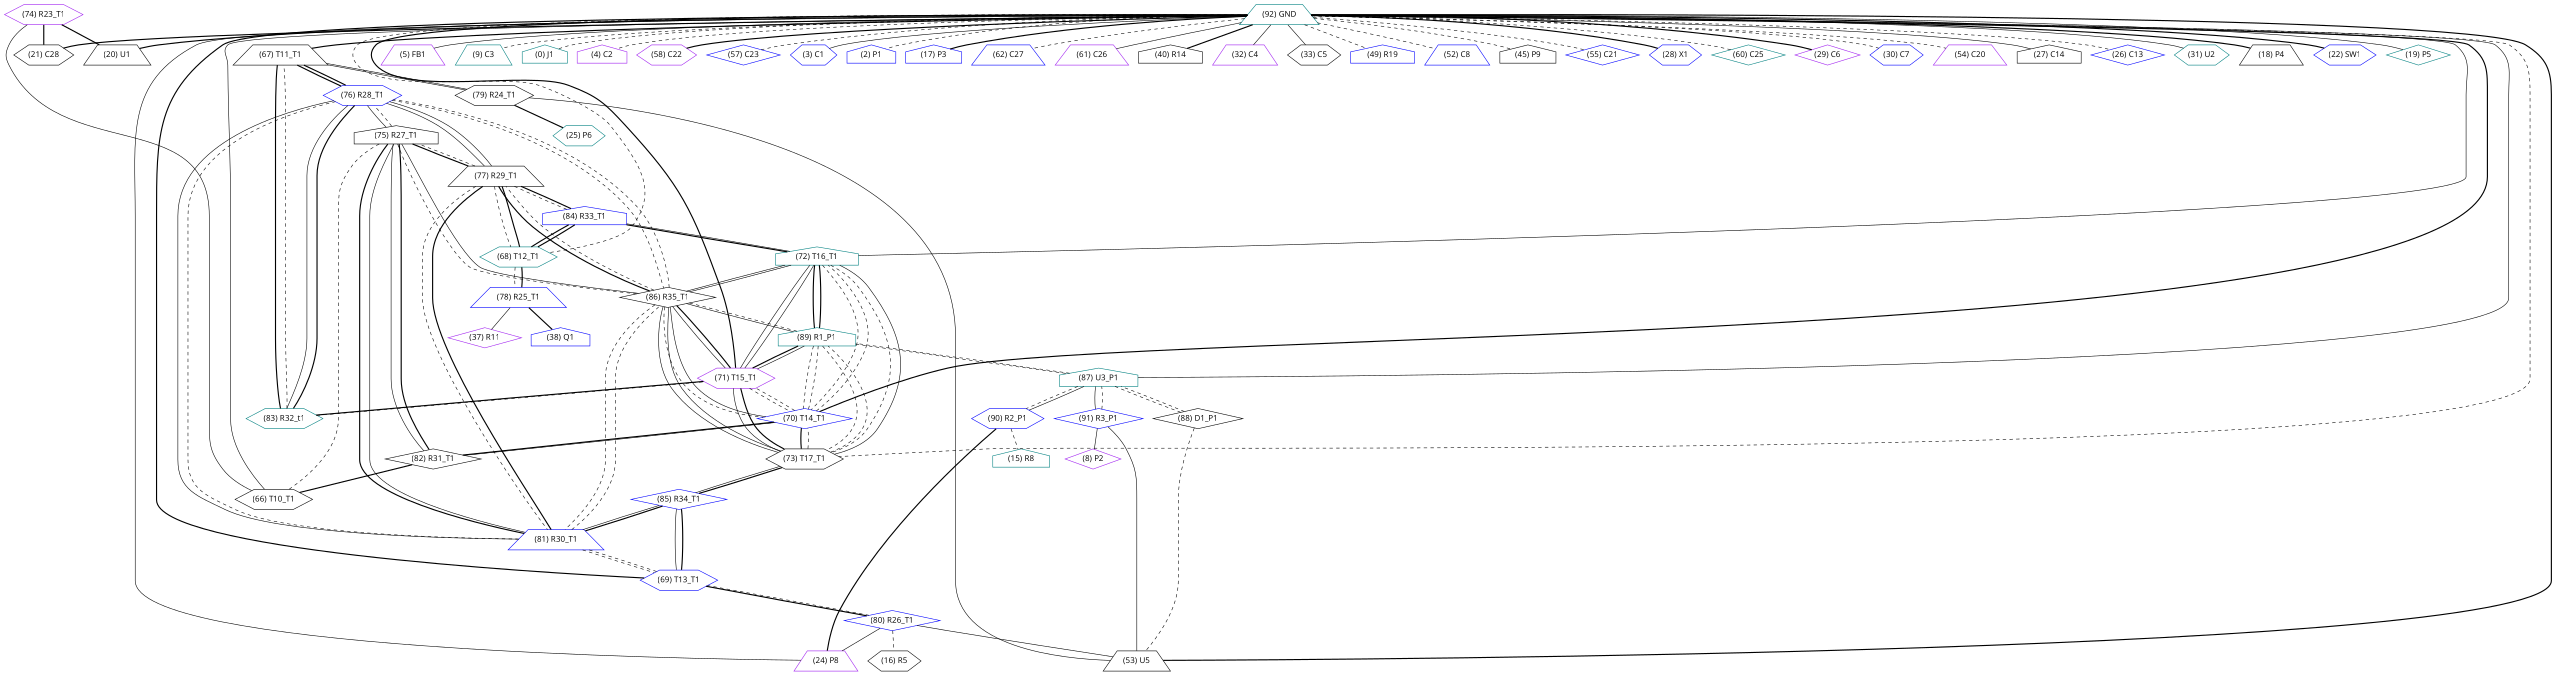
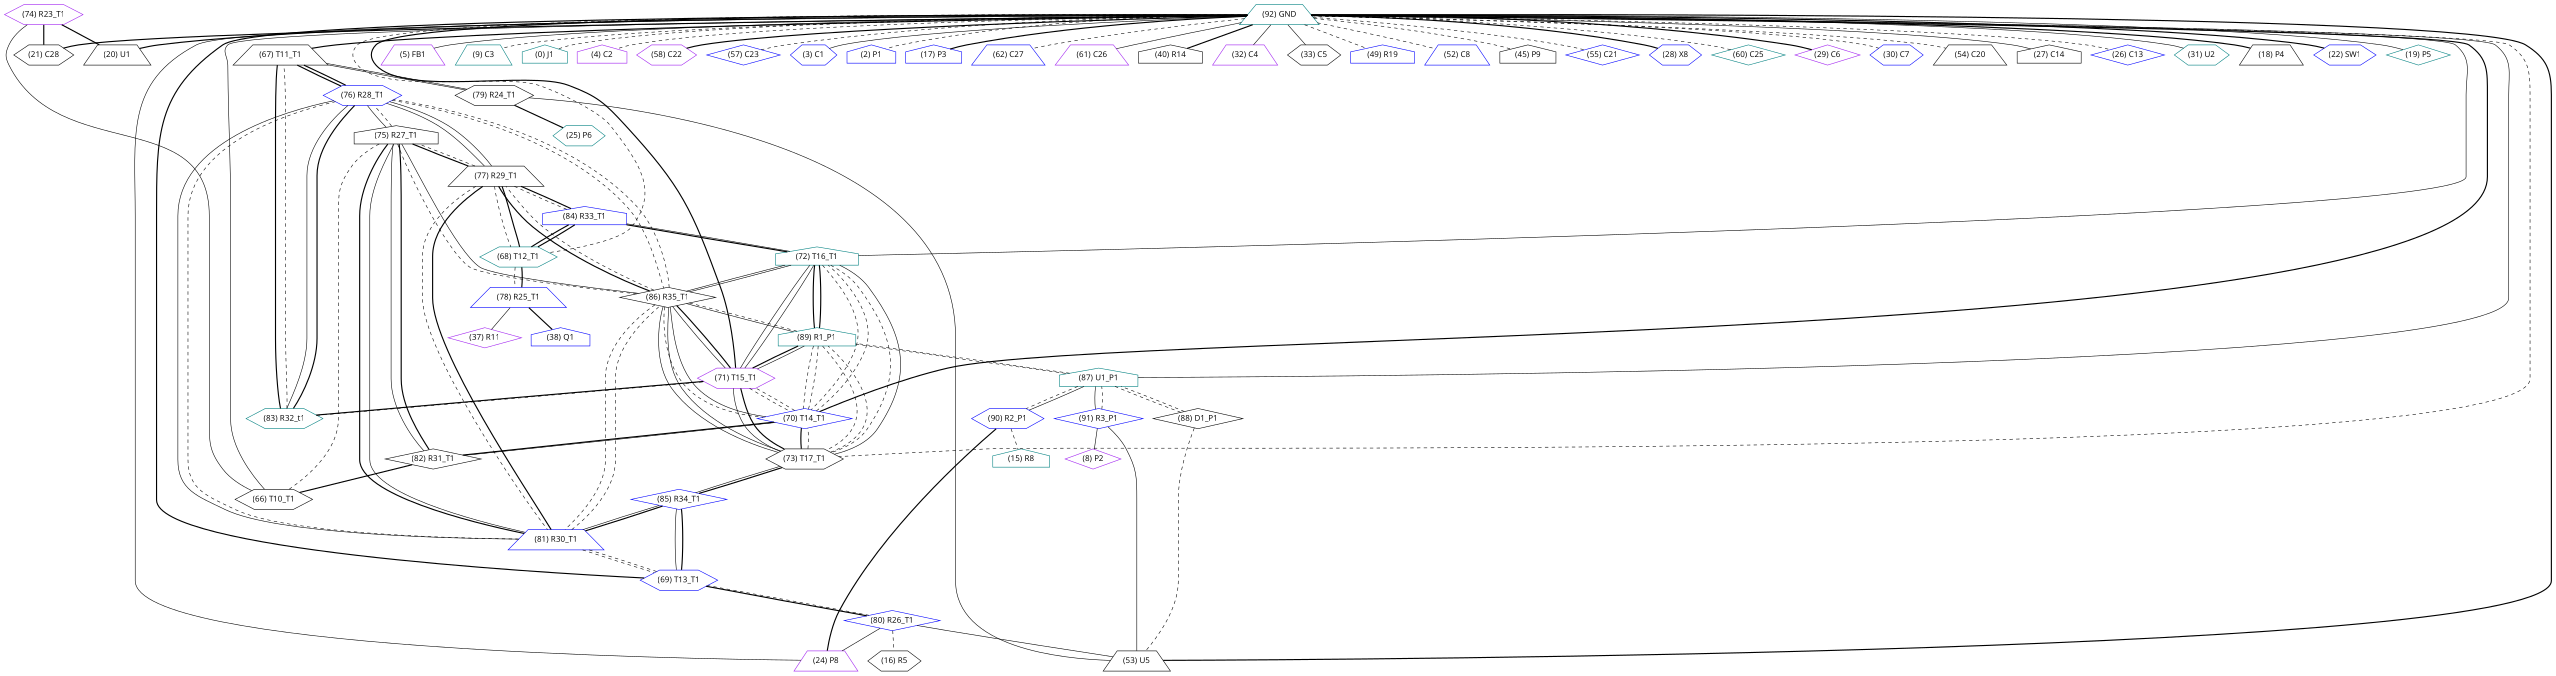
node "(28) X1": label "(28) X1" -> "(28) X8"
node "(54) C20": color purple -> black
node "(87) U3_P1": label "(87) U3_P1" -> "(87) U1_P1"
